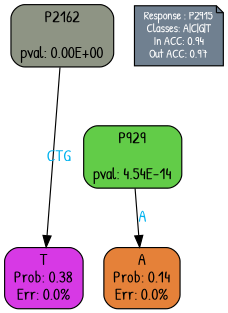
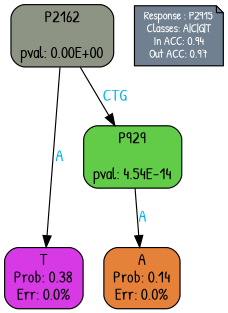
edge "P2162 pval: 0.00E+00" -> "P929 pval: 4.54E-14": added, label "CTG"
edge "P2162 pval: 0.00E+00" -> "T Prob: 0.38 Err: 0.0%": label "CTG" -> "A"
